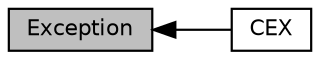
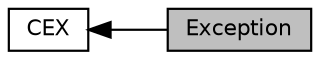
edge "CEX" -> "Exception": reversed
